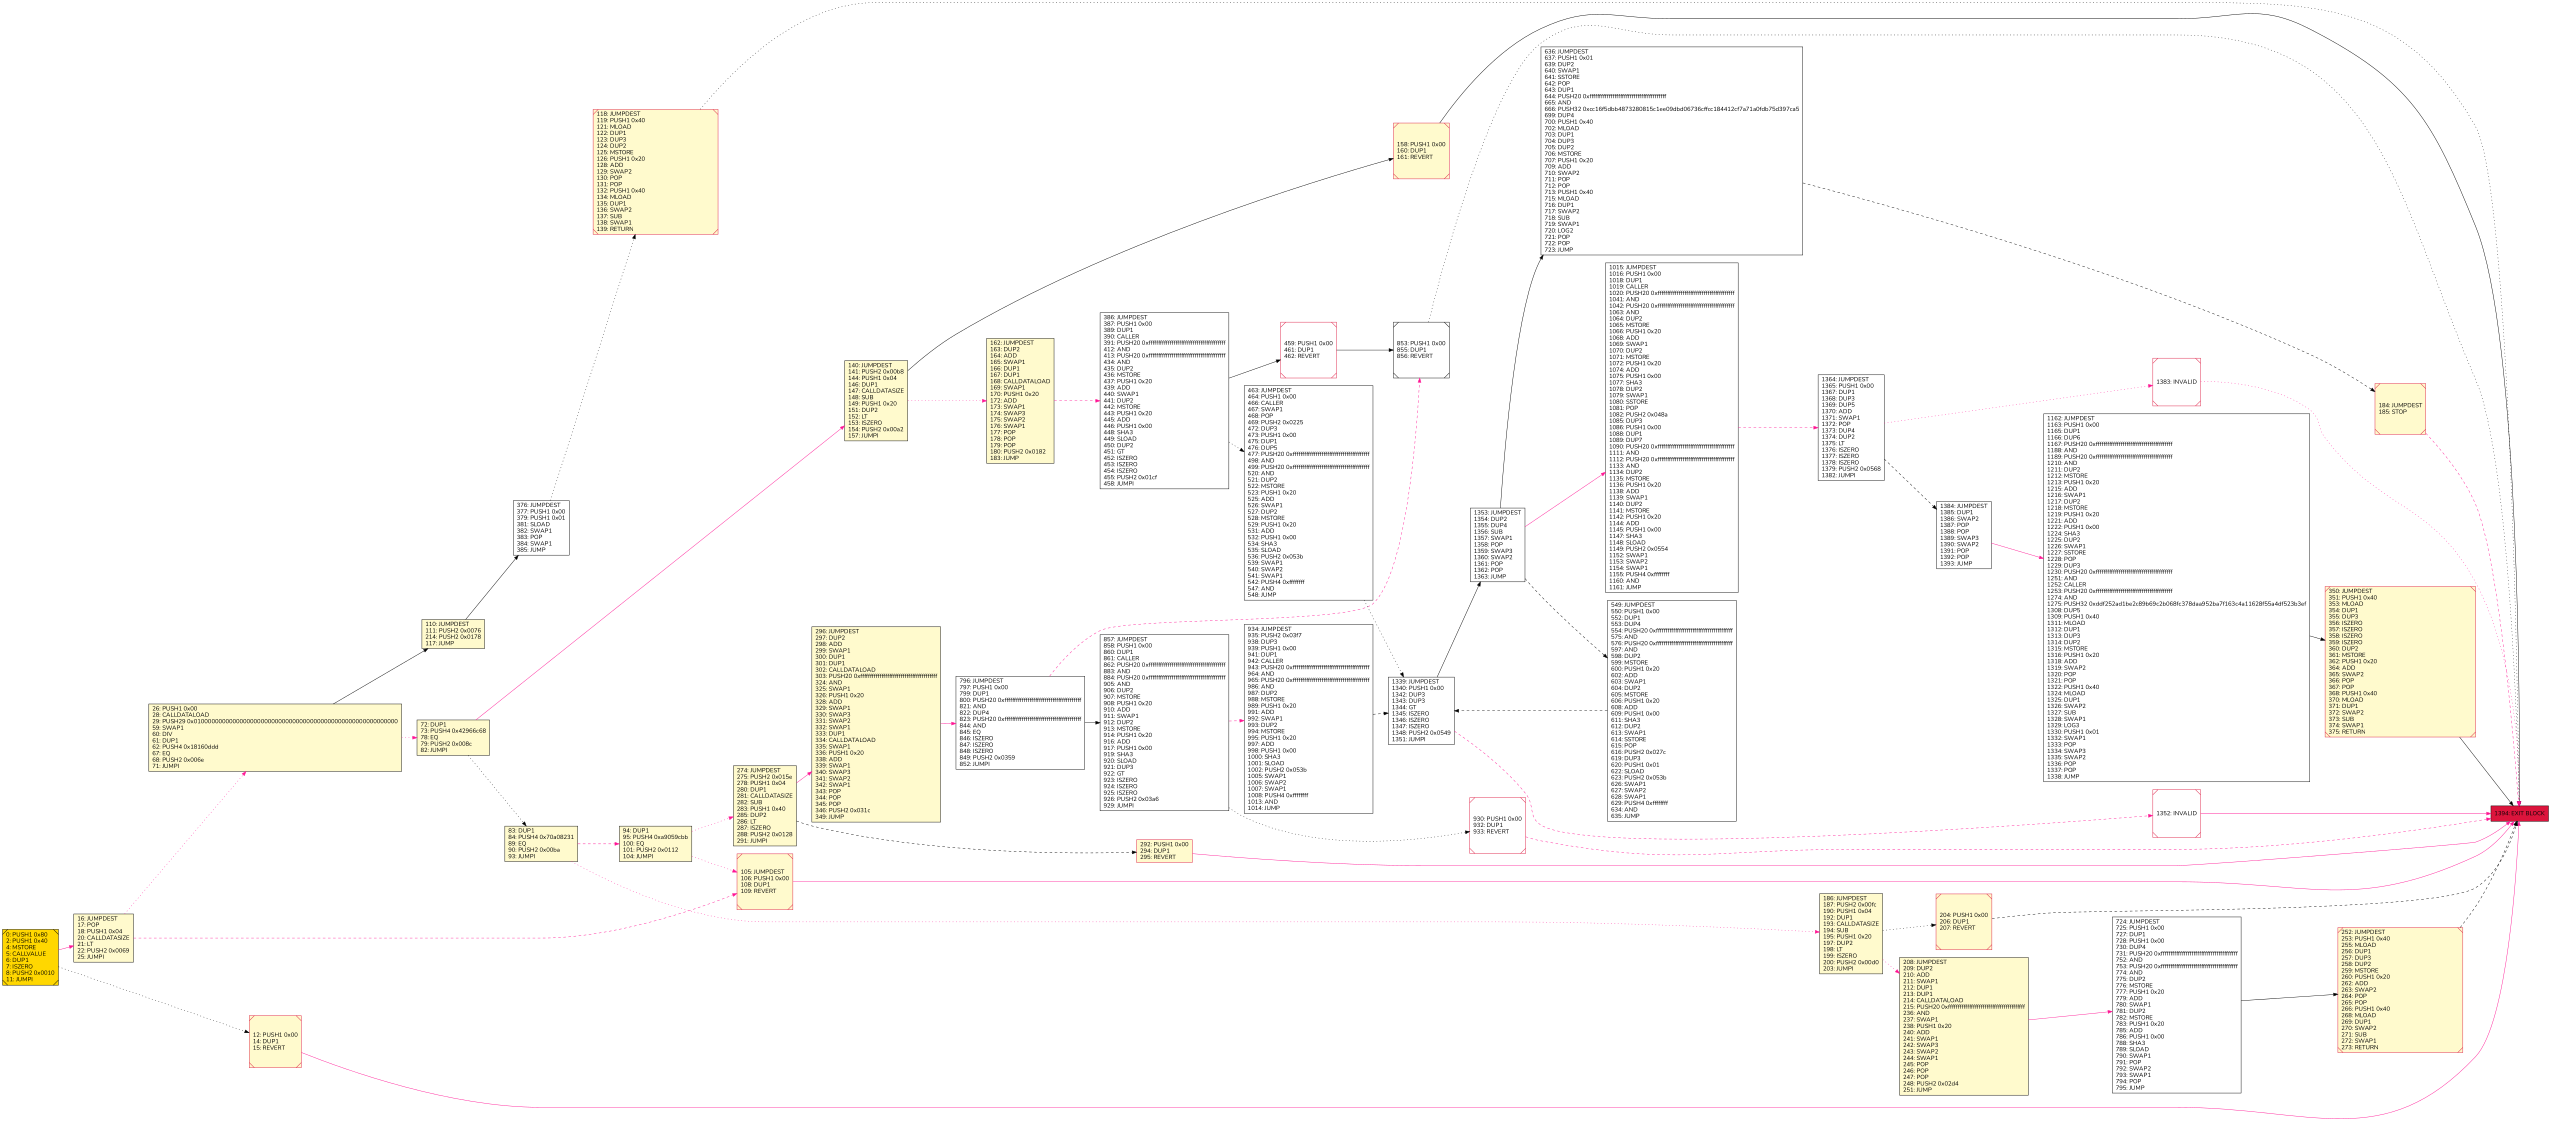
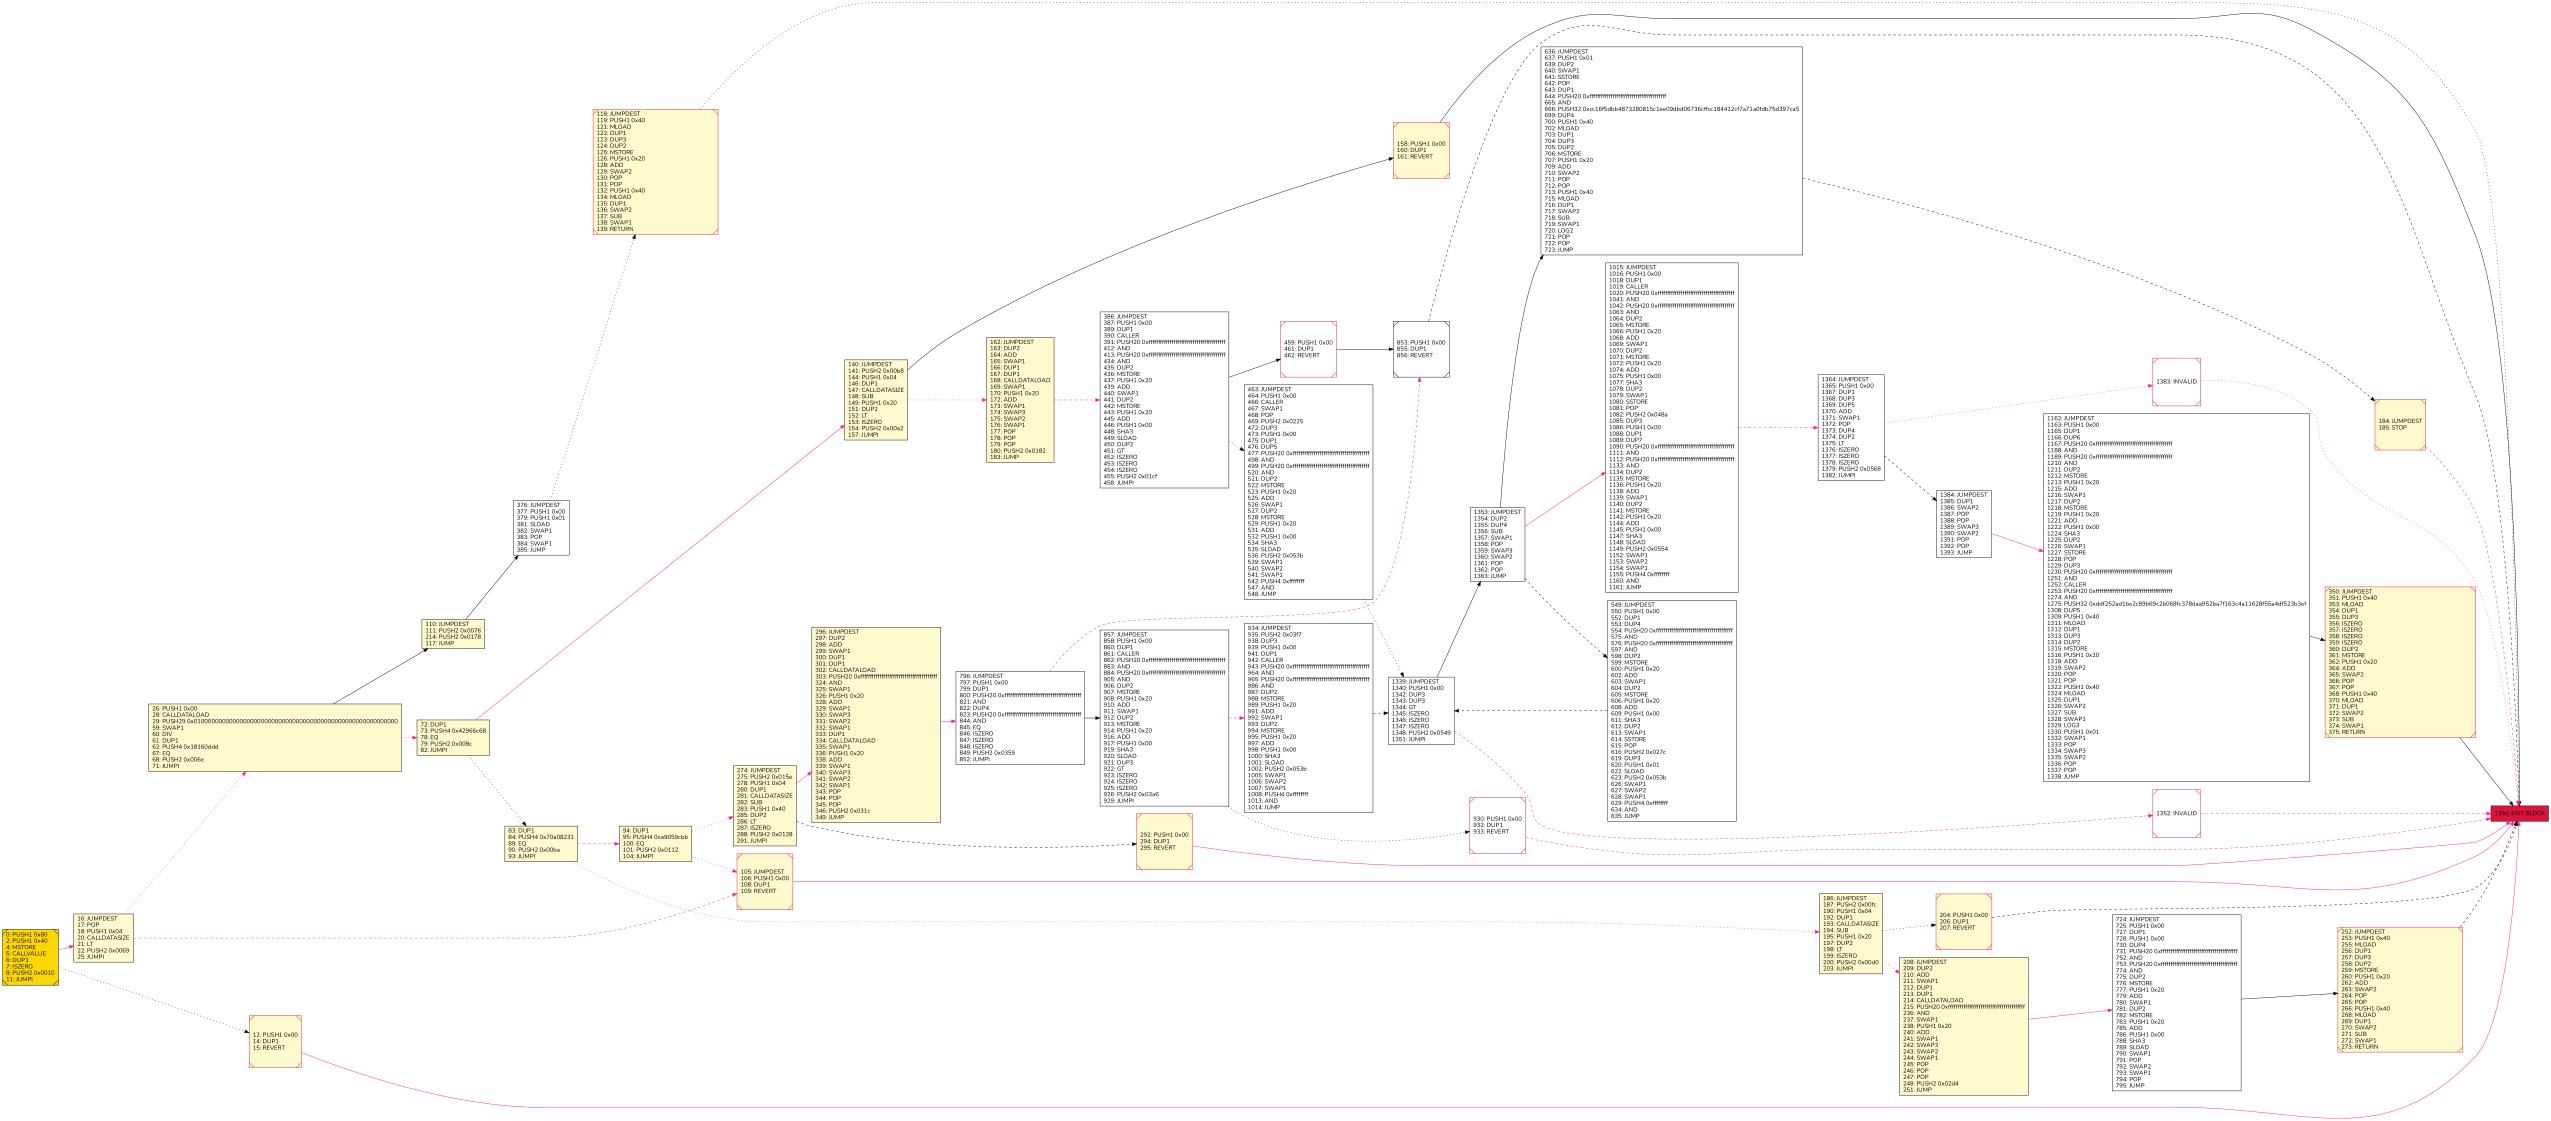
edge "853: PUSH1 0x00 855: DUP1 856: REVERT" -> "1394: EXIT BLOCK": style dotted -> dashed
edge "1352: INVALID" -> "1394: EXIT BLOCK": style solid -> dashed
node "292: PUSH1 0x00 294: DUP1 295: REVERT": shape box -> Msquare
